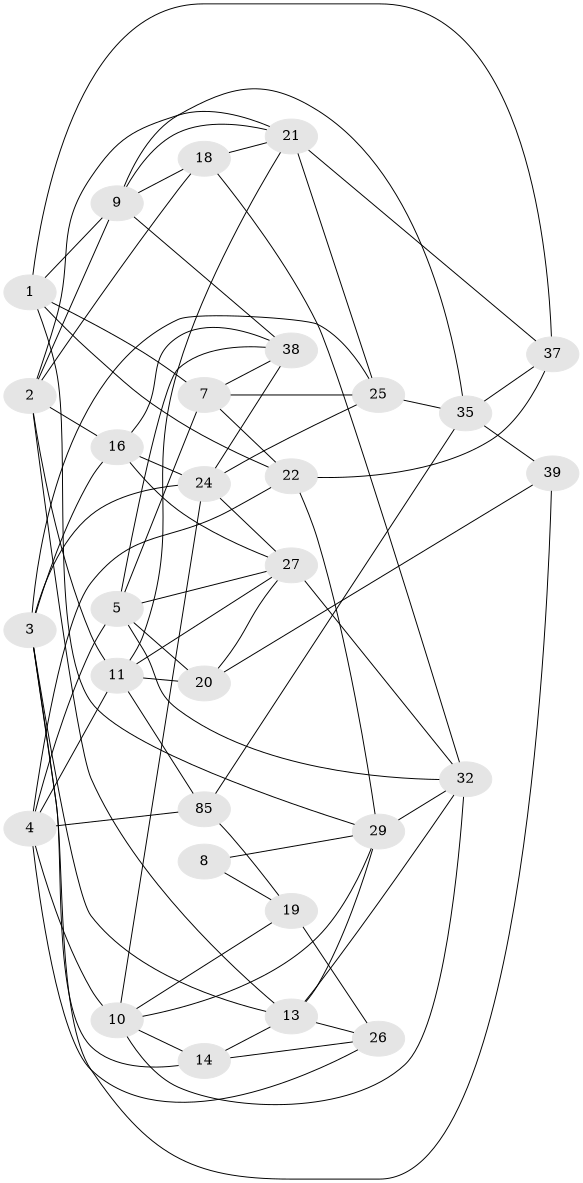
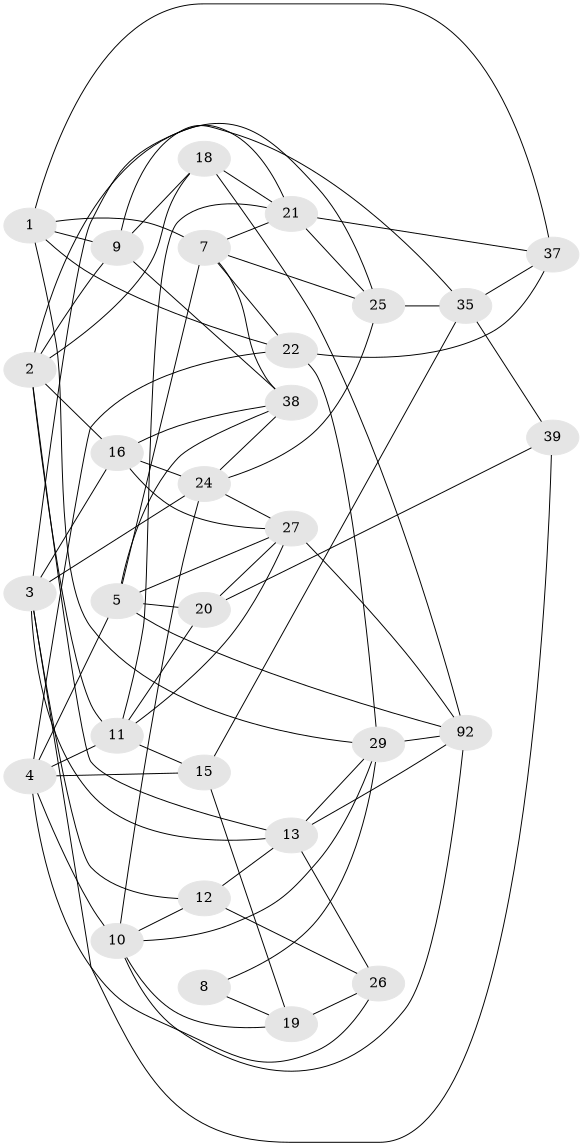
edge "21" -- "9": now "21" -- "7"
node "32": label "32" -> "92"
node "85": label "85" -> "15"
node "14": label "14" -> "12"
